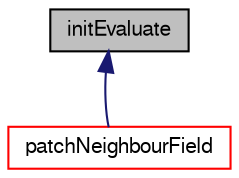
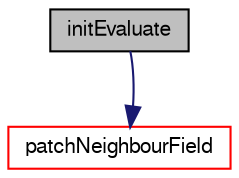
edge "patchNeighbourField" -> "initEvaluate": reversed
